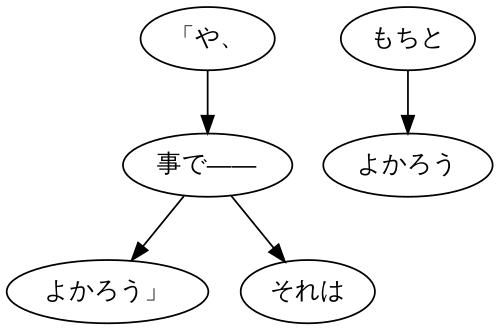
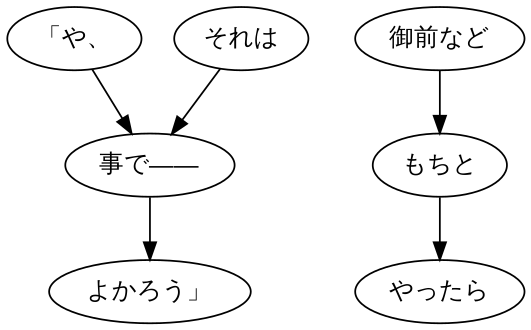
node "御前など": added
node "よかろう": label "よかろう" -> "やったら"
edge "事で——" -> "それは": reversed
